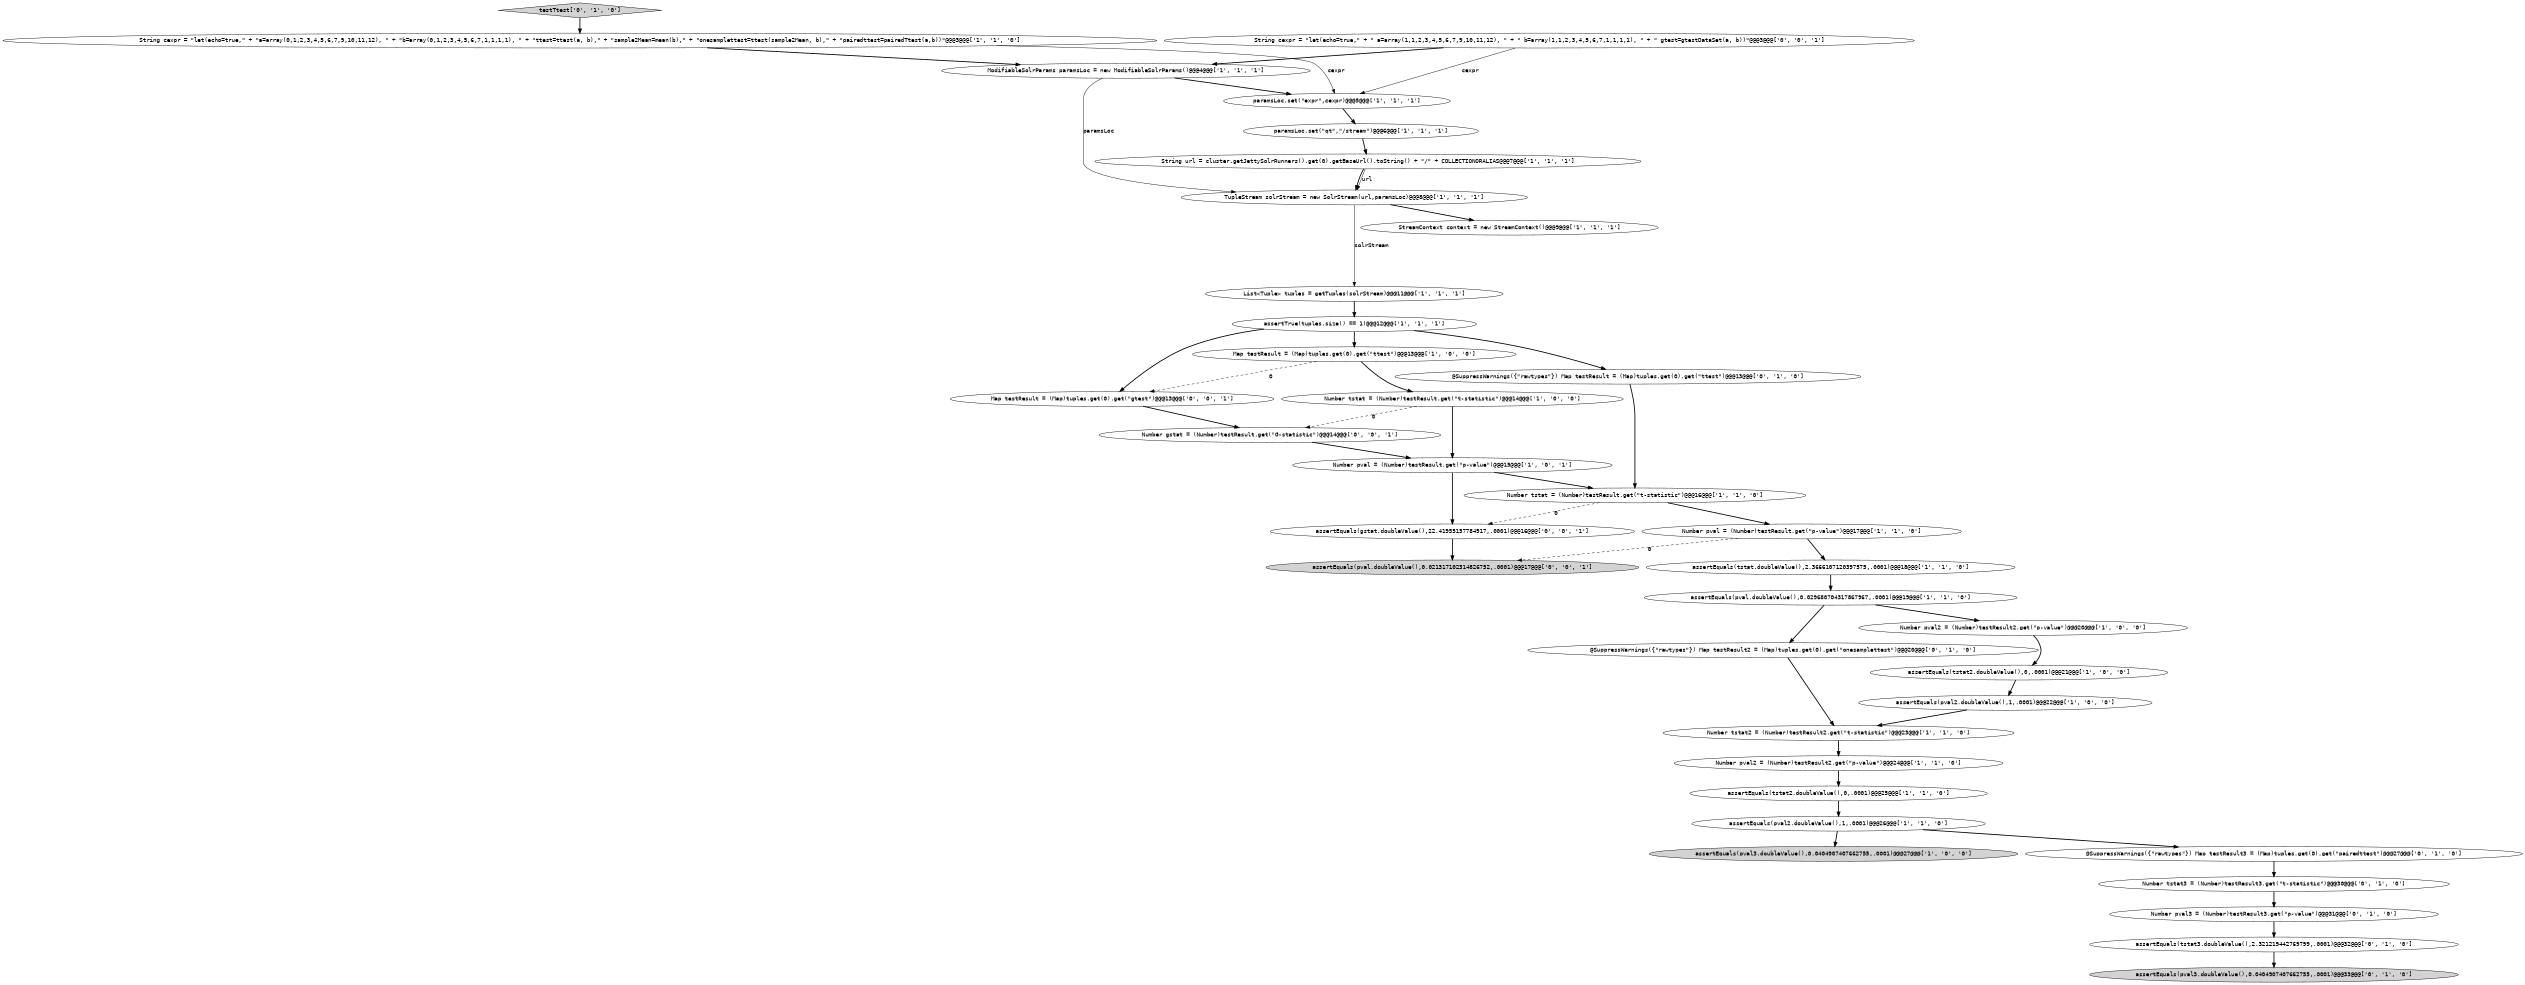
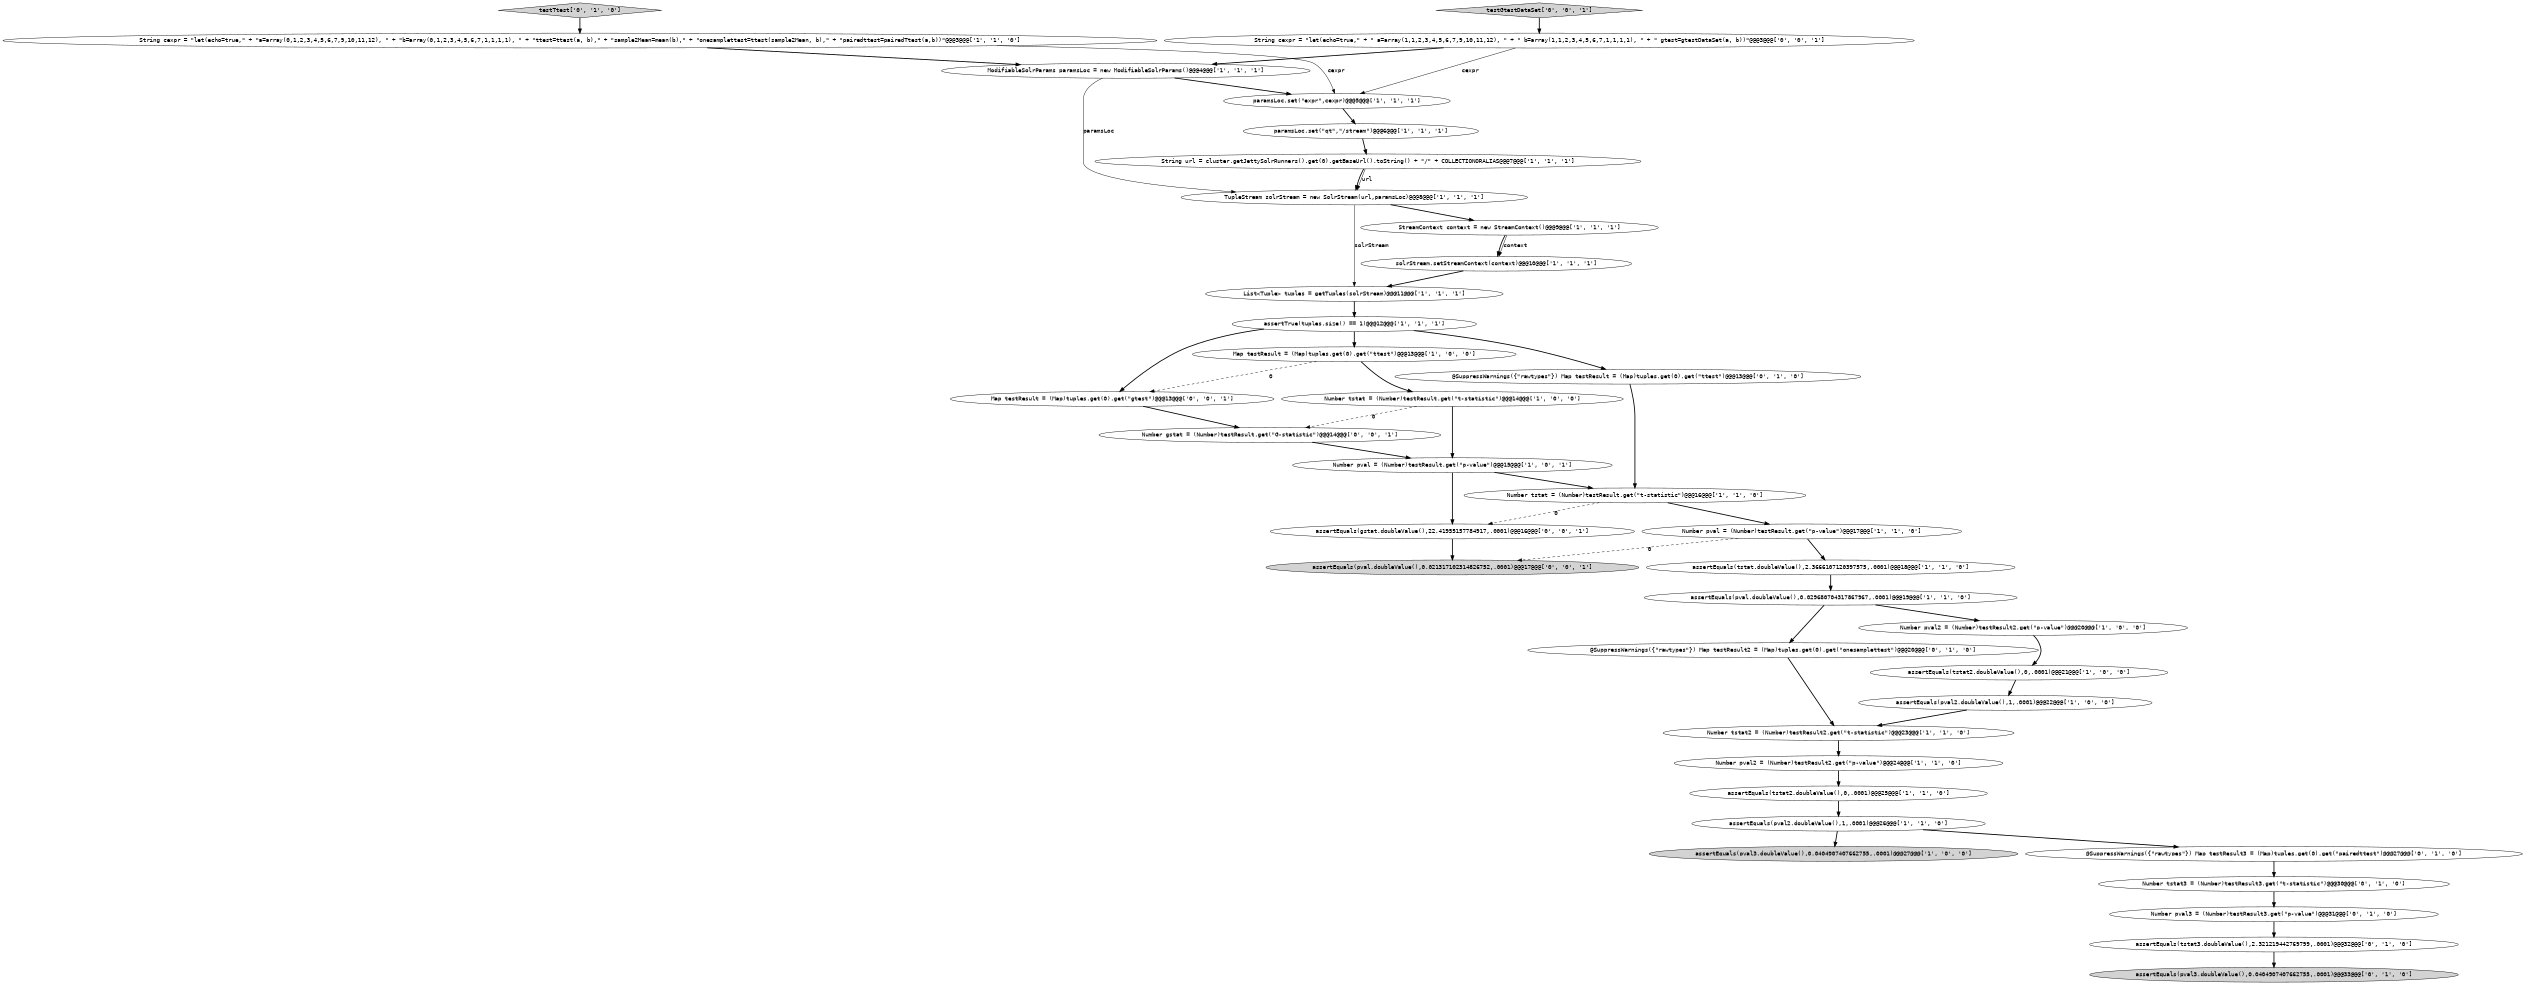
node "testGtestDataSet['0', '0', '1']": added
node "solrStream.setStreamContext(context)@@@10@@@['1', '1', '1']": added
